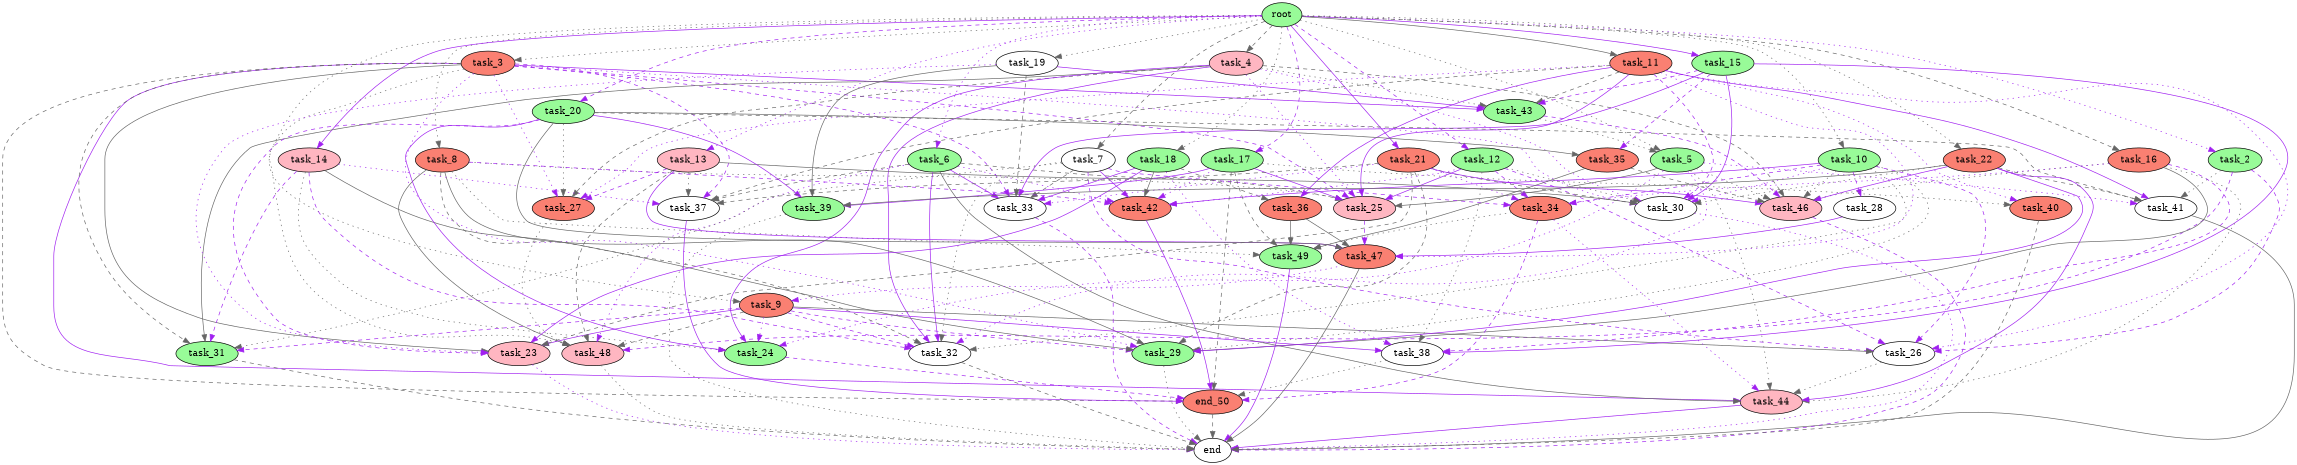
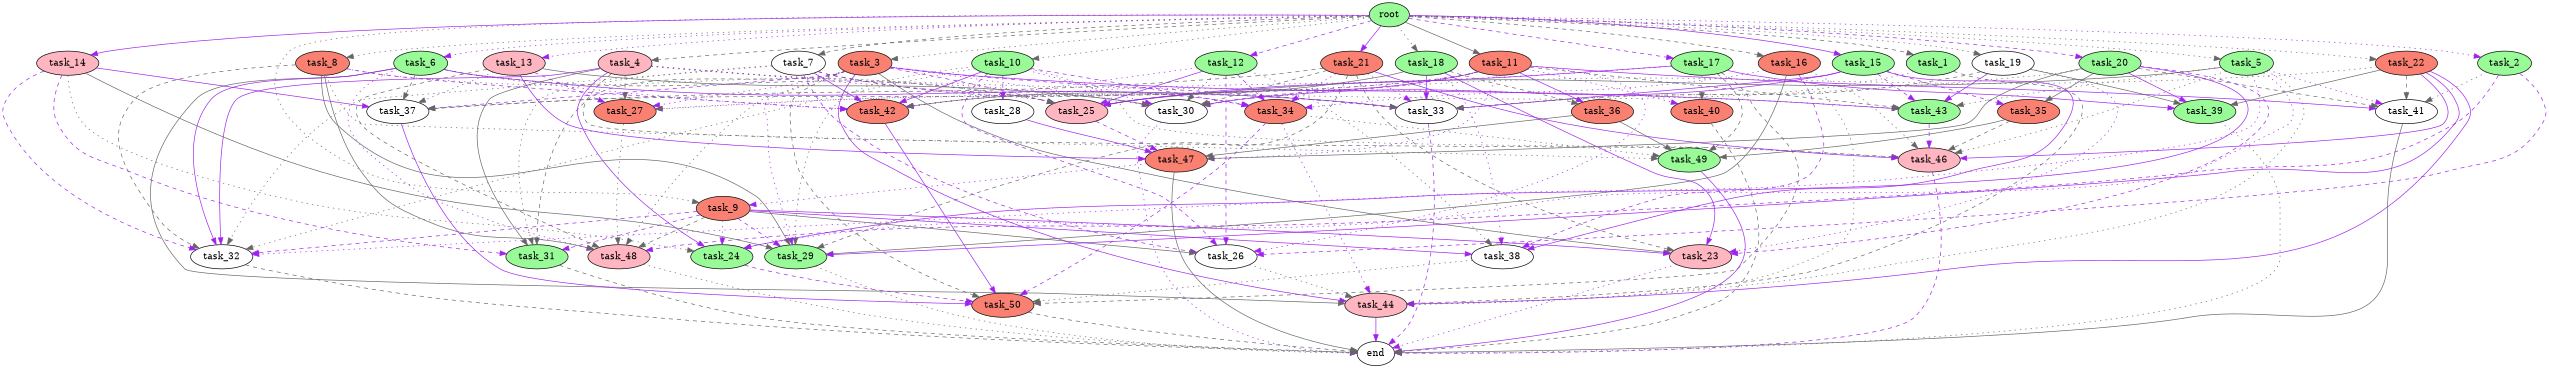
node "task_1": added
edge "task_43" -> "task_5": reversed
edge "task_14" -> "task_37": style dotted -> solid
node "end_50": label "end_50" -> "task_50"
